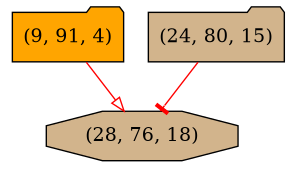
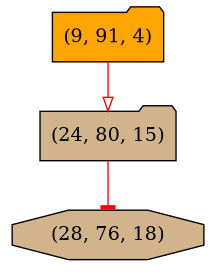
edge "(9, 91, 4)" -> "(28, 76, 18)": now "(9, 91, 4)" -> "(24, 80, 15)"
